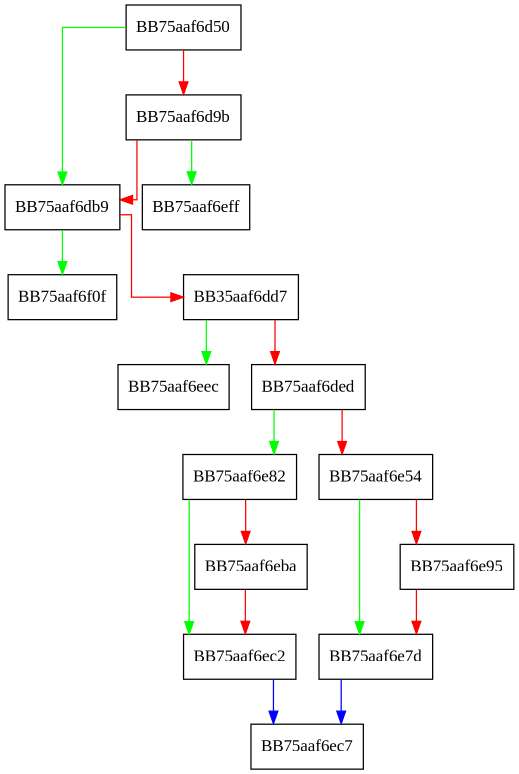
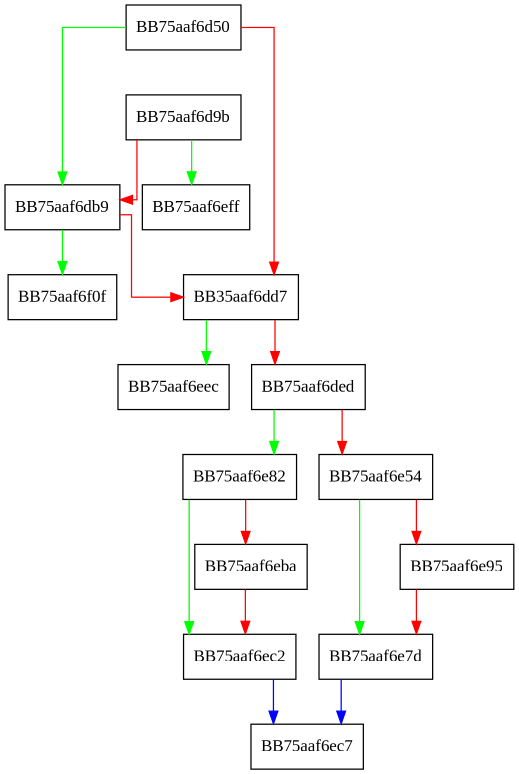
edge "BB75aaf6d50" -> "BB75aaf6d9b": now "BB75aaf6d50" -> "BB35aaf6dd7"
